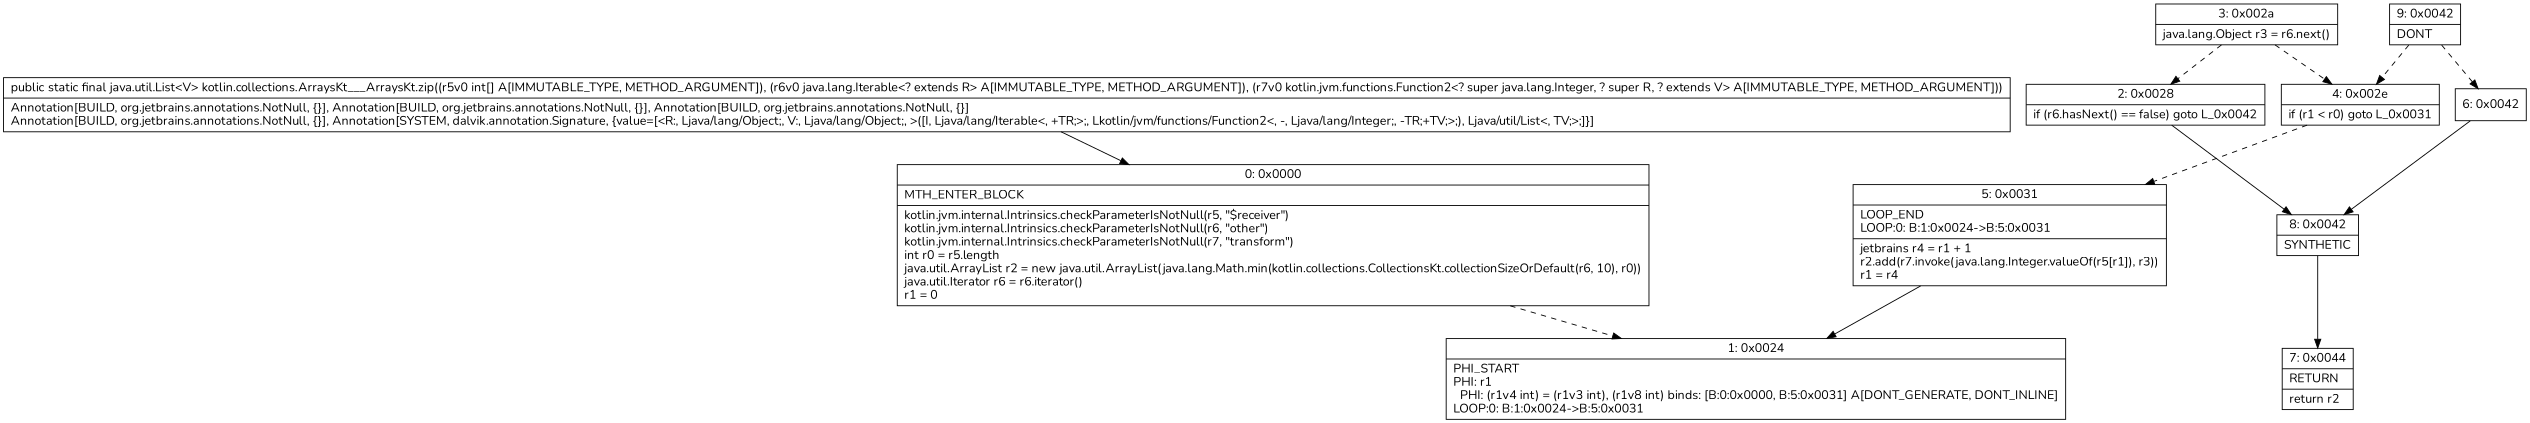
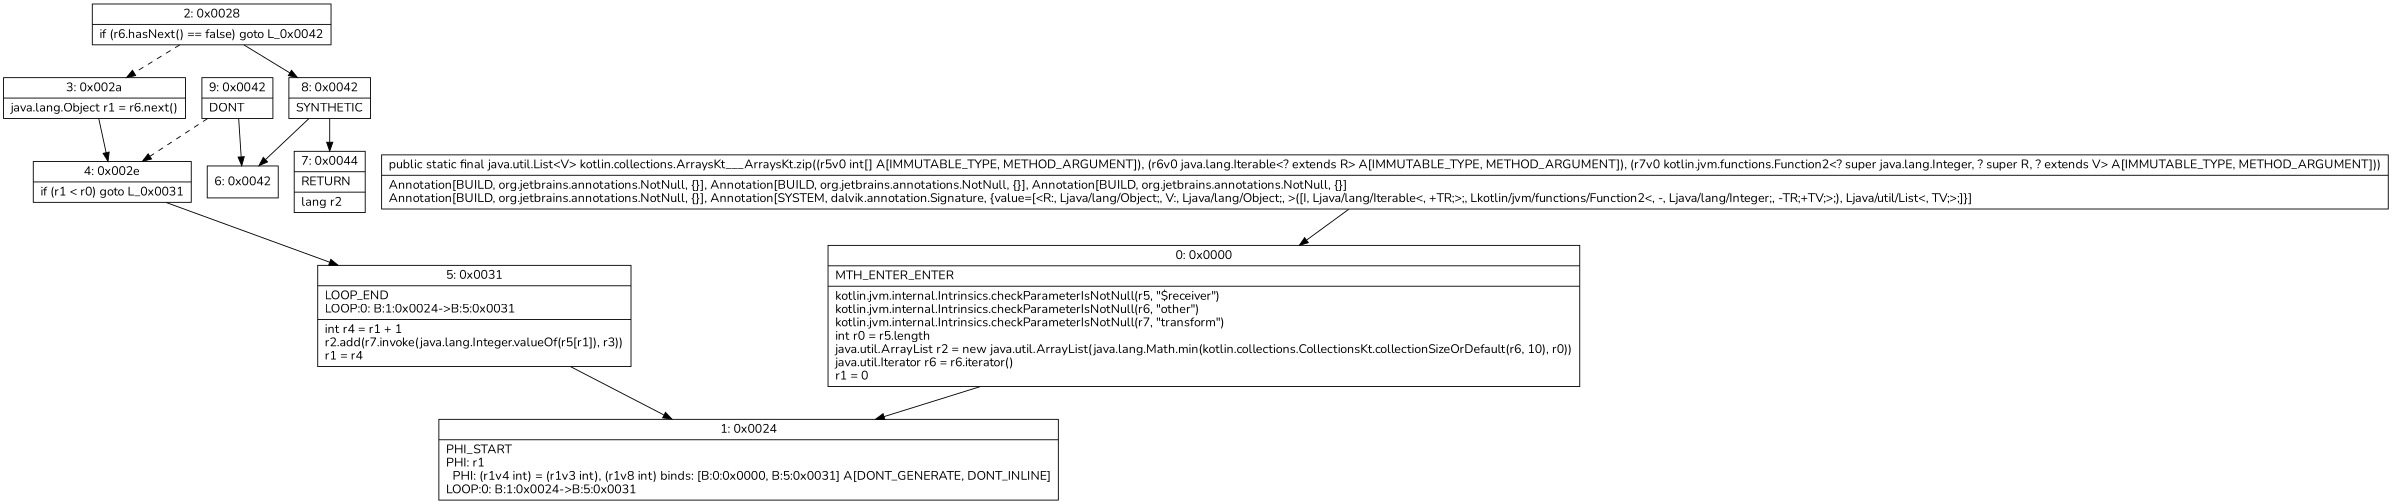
node "3: 0x002a": text "java.lang.Object r3 = r6.next()" -> "java.lang.Object r1 = r6.next()"
edge "3: 0x002a" -> "2: 0x0028": reversed
edge "3: 0x002a" -> "4: 0x002e": style dashed -> solid
edge "9: 0x0042" -> "6: 0x0042": style dashed -> solid
edge "4: 0x002e" -> "5: 0x0031": style dashed -> solid
edge "6: 0x0042" -> "8: 0x0042": reversed
node "0: 0x0000": text "MTH_ENTER_BLOCK" -> "MTH_ENTER_ENTER"
node "5: 0x0031": text "jetbrains r4 = r1 + 1" -> "int r4 = r1 + 1"
edge "0: 0x0000" -> "1: 0x0024": style dashed -> solid
node "7: 0x0044": text "return r2" -> "lang r2"
